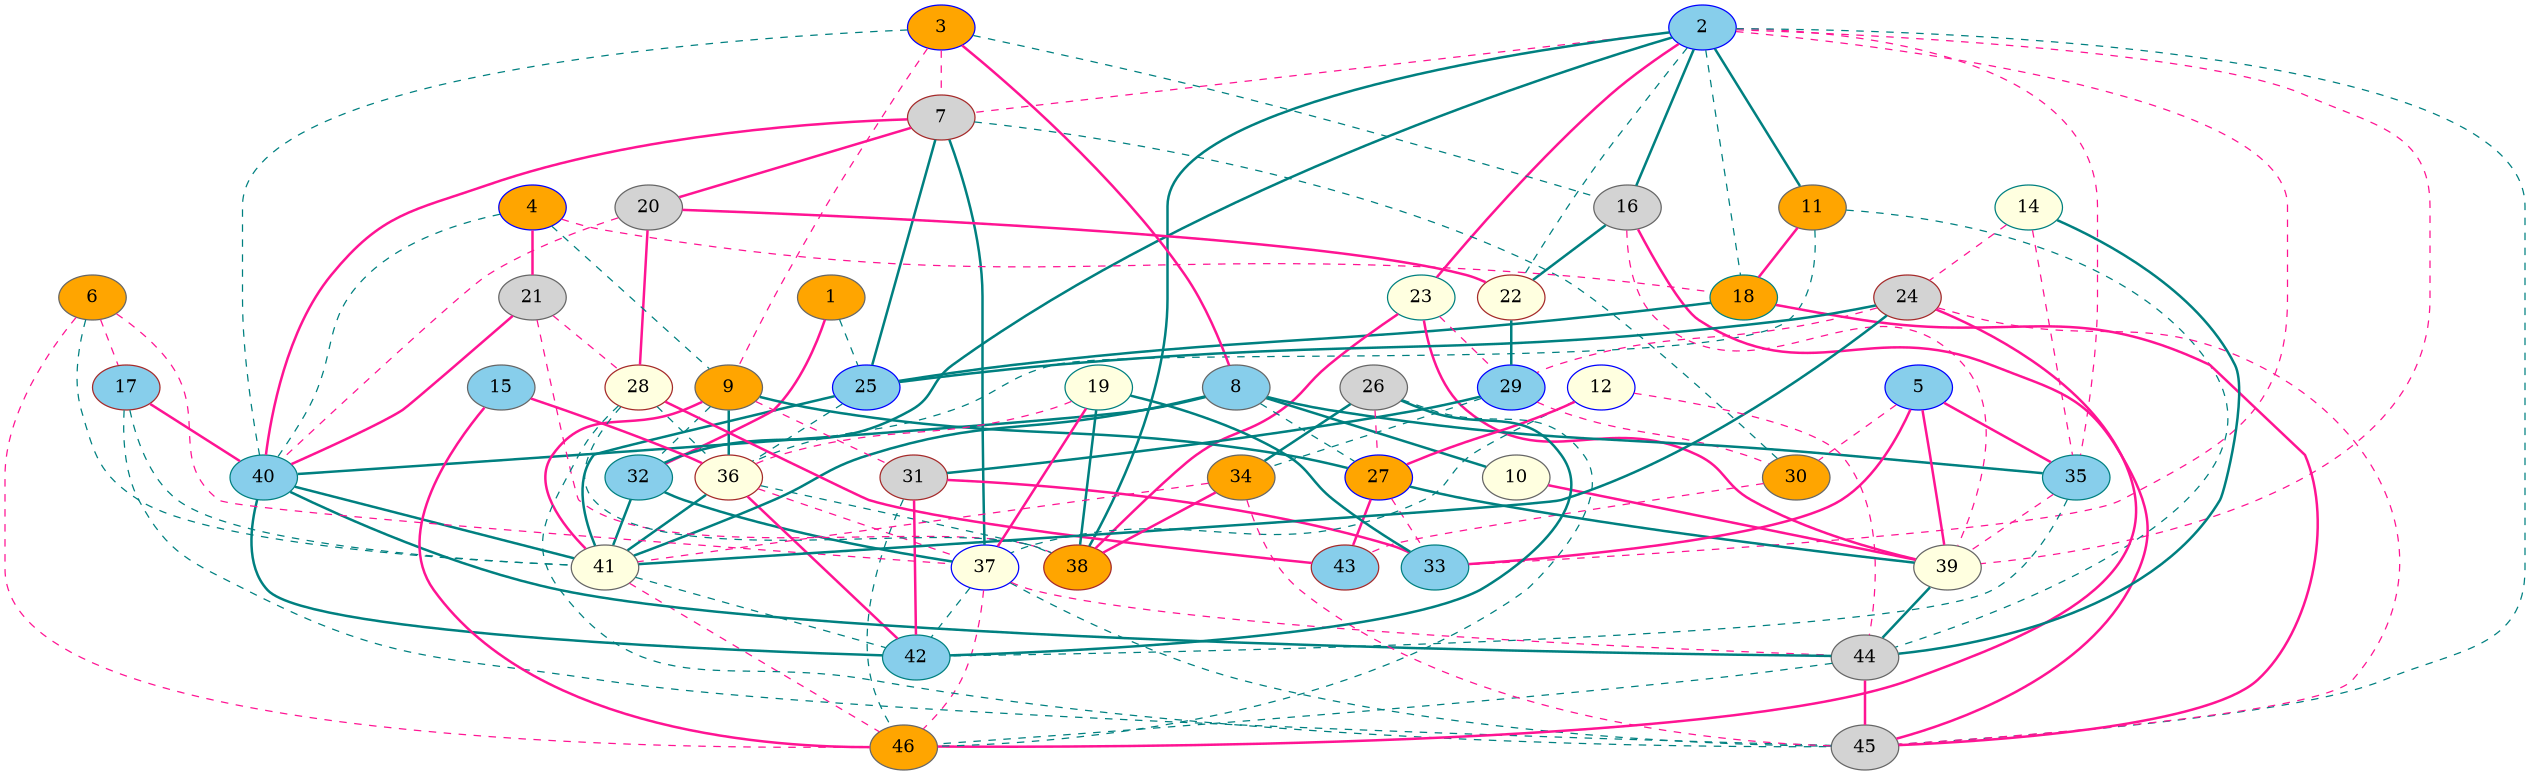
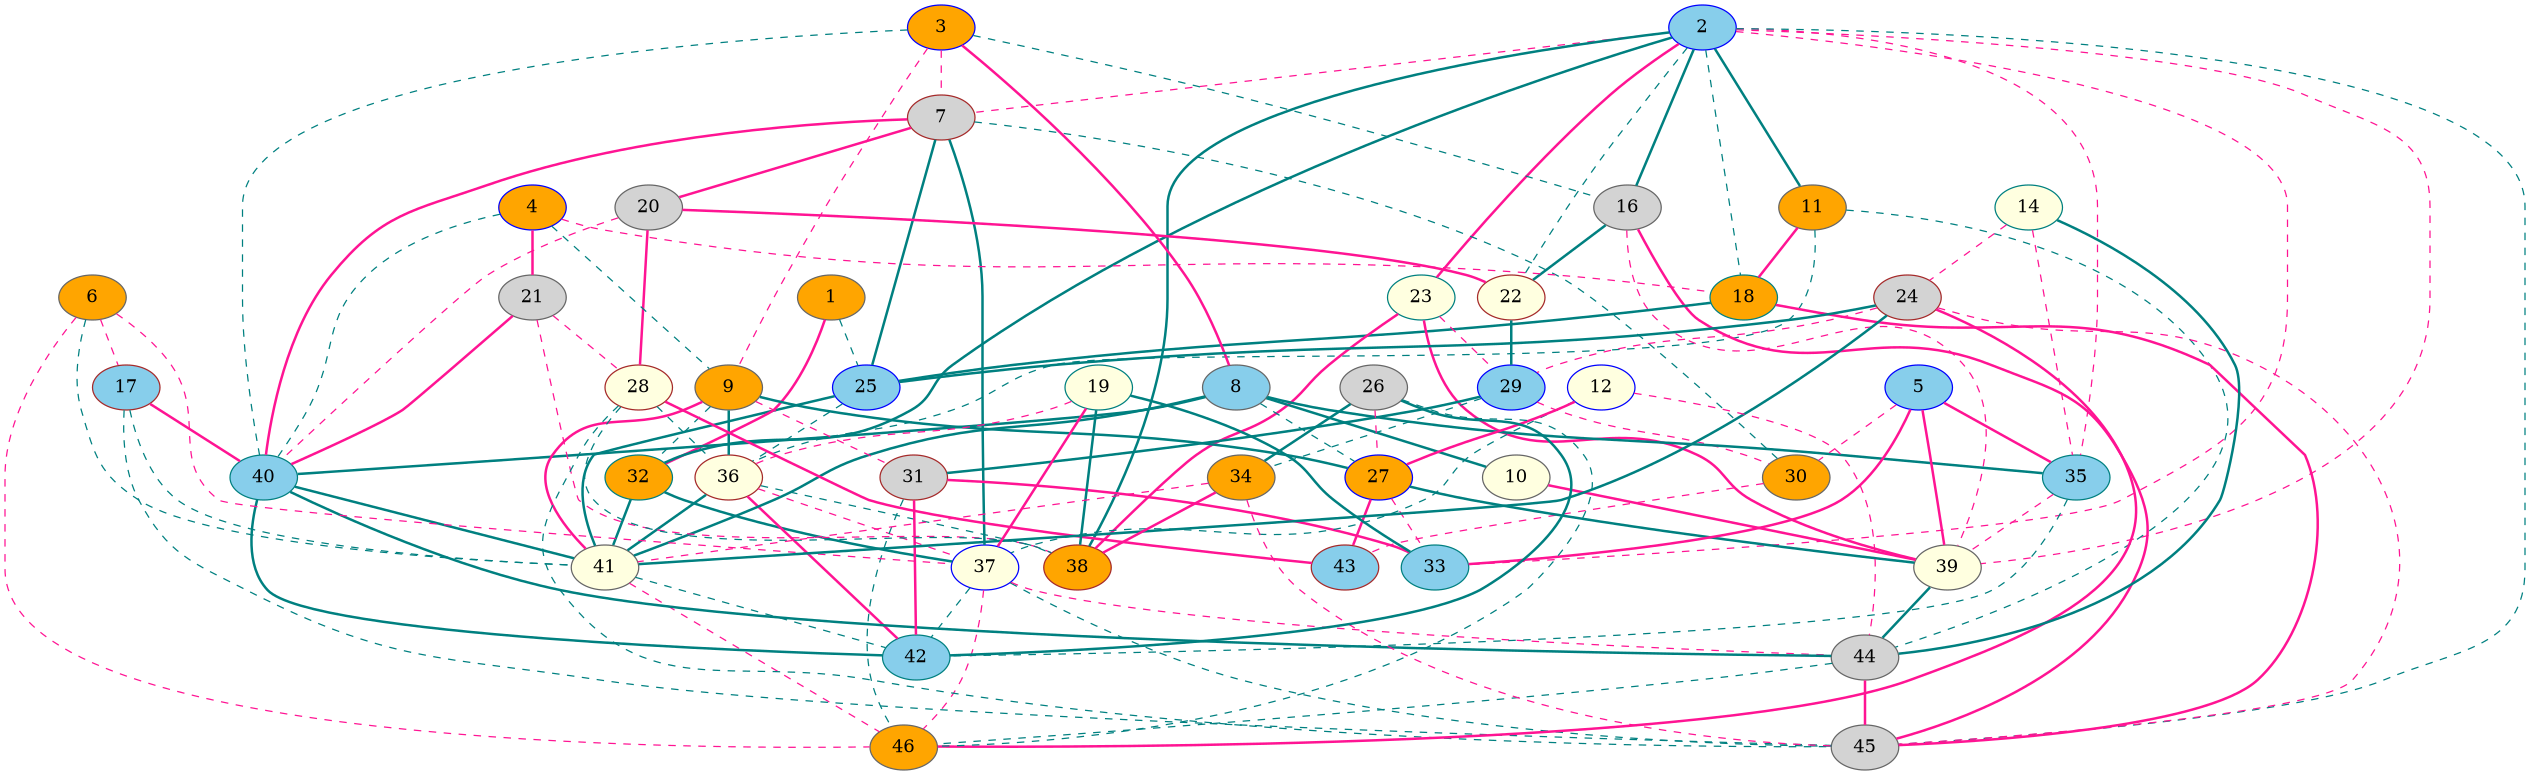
node "15": removed
node "32": fillcolor skyblue -> orange
